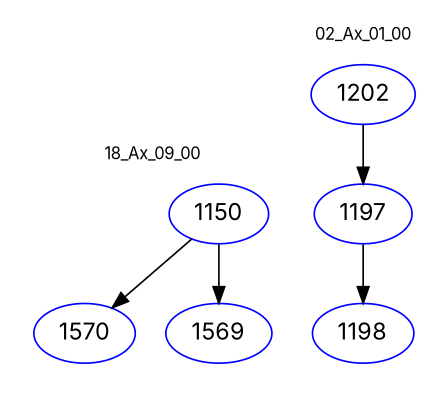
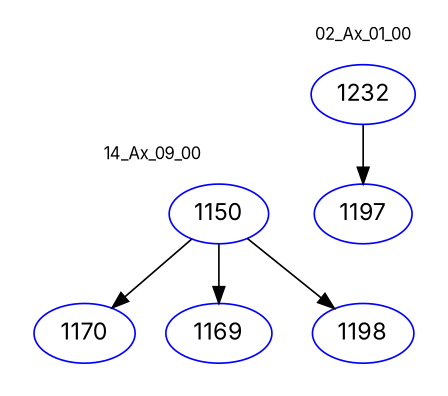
node "1202": label "1202" -> "1232"
cluster "18_Ax_09_00": label "18_Ax_09_00" -> "14_Ax_09_00"
edge "1197" -> "1198": now "1150" -> "1198"
node "1570": label "1570" -> "1170"
node "1569": label "1569" -> "1169"
